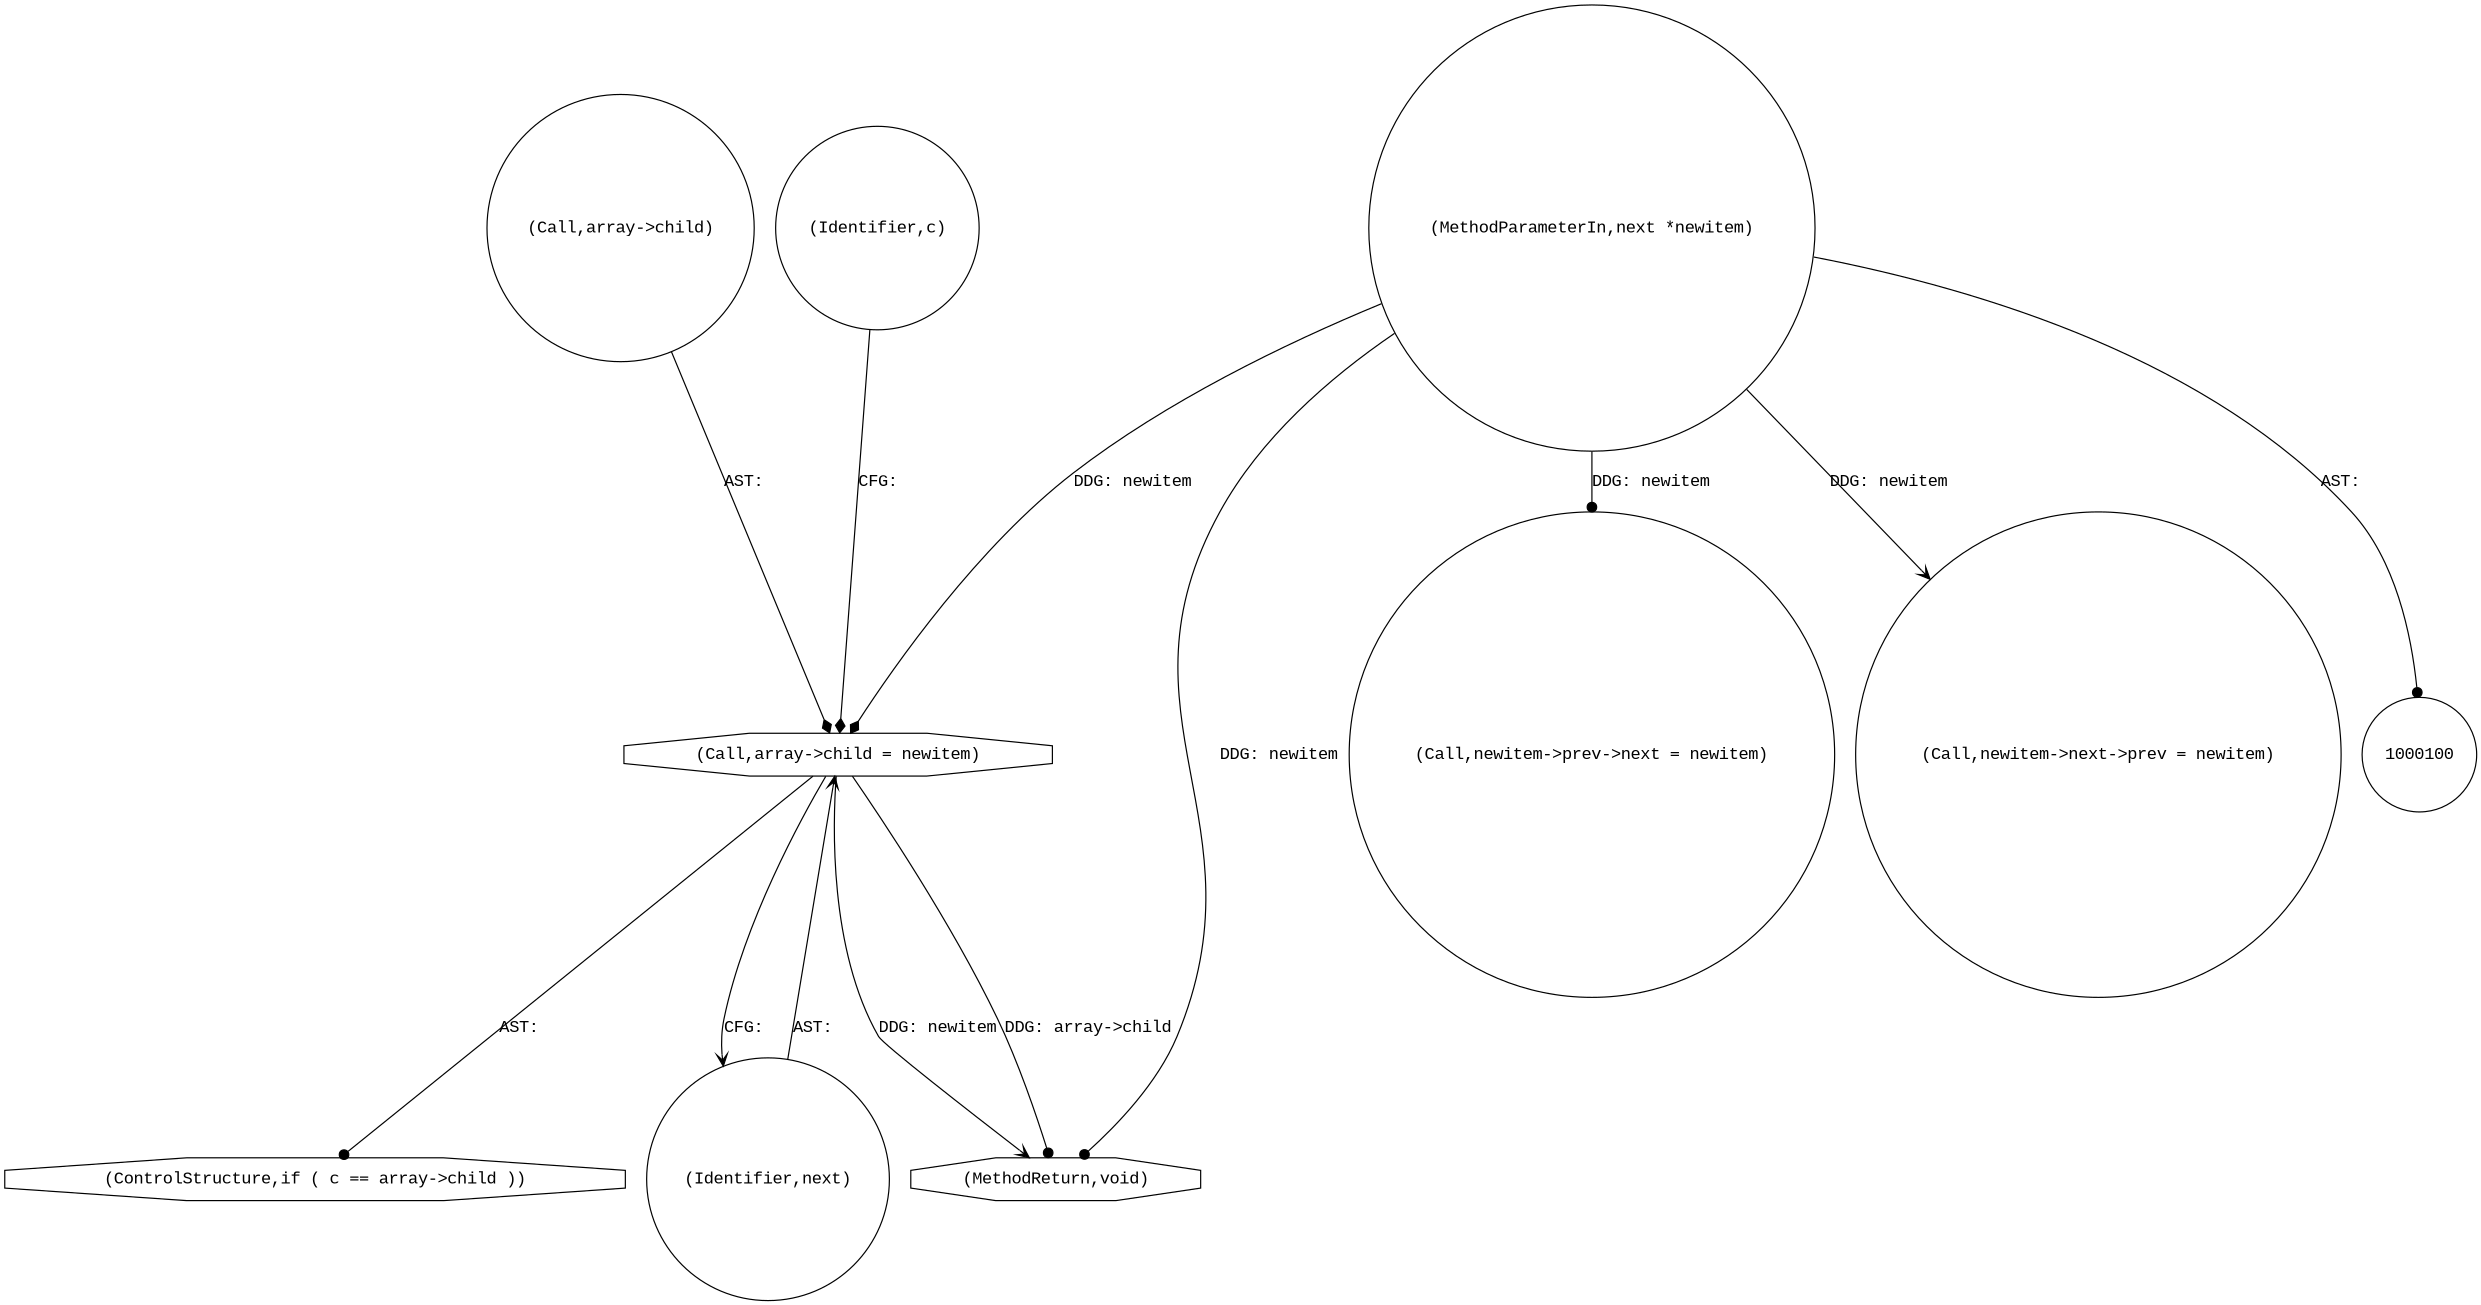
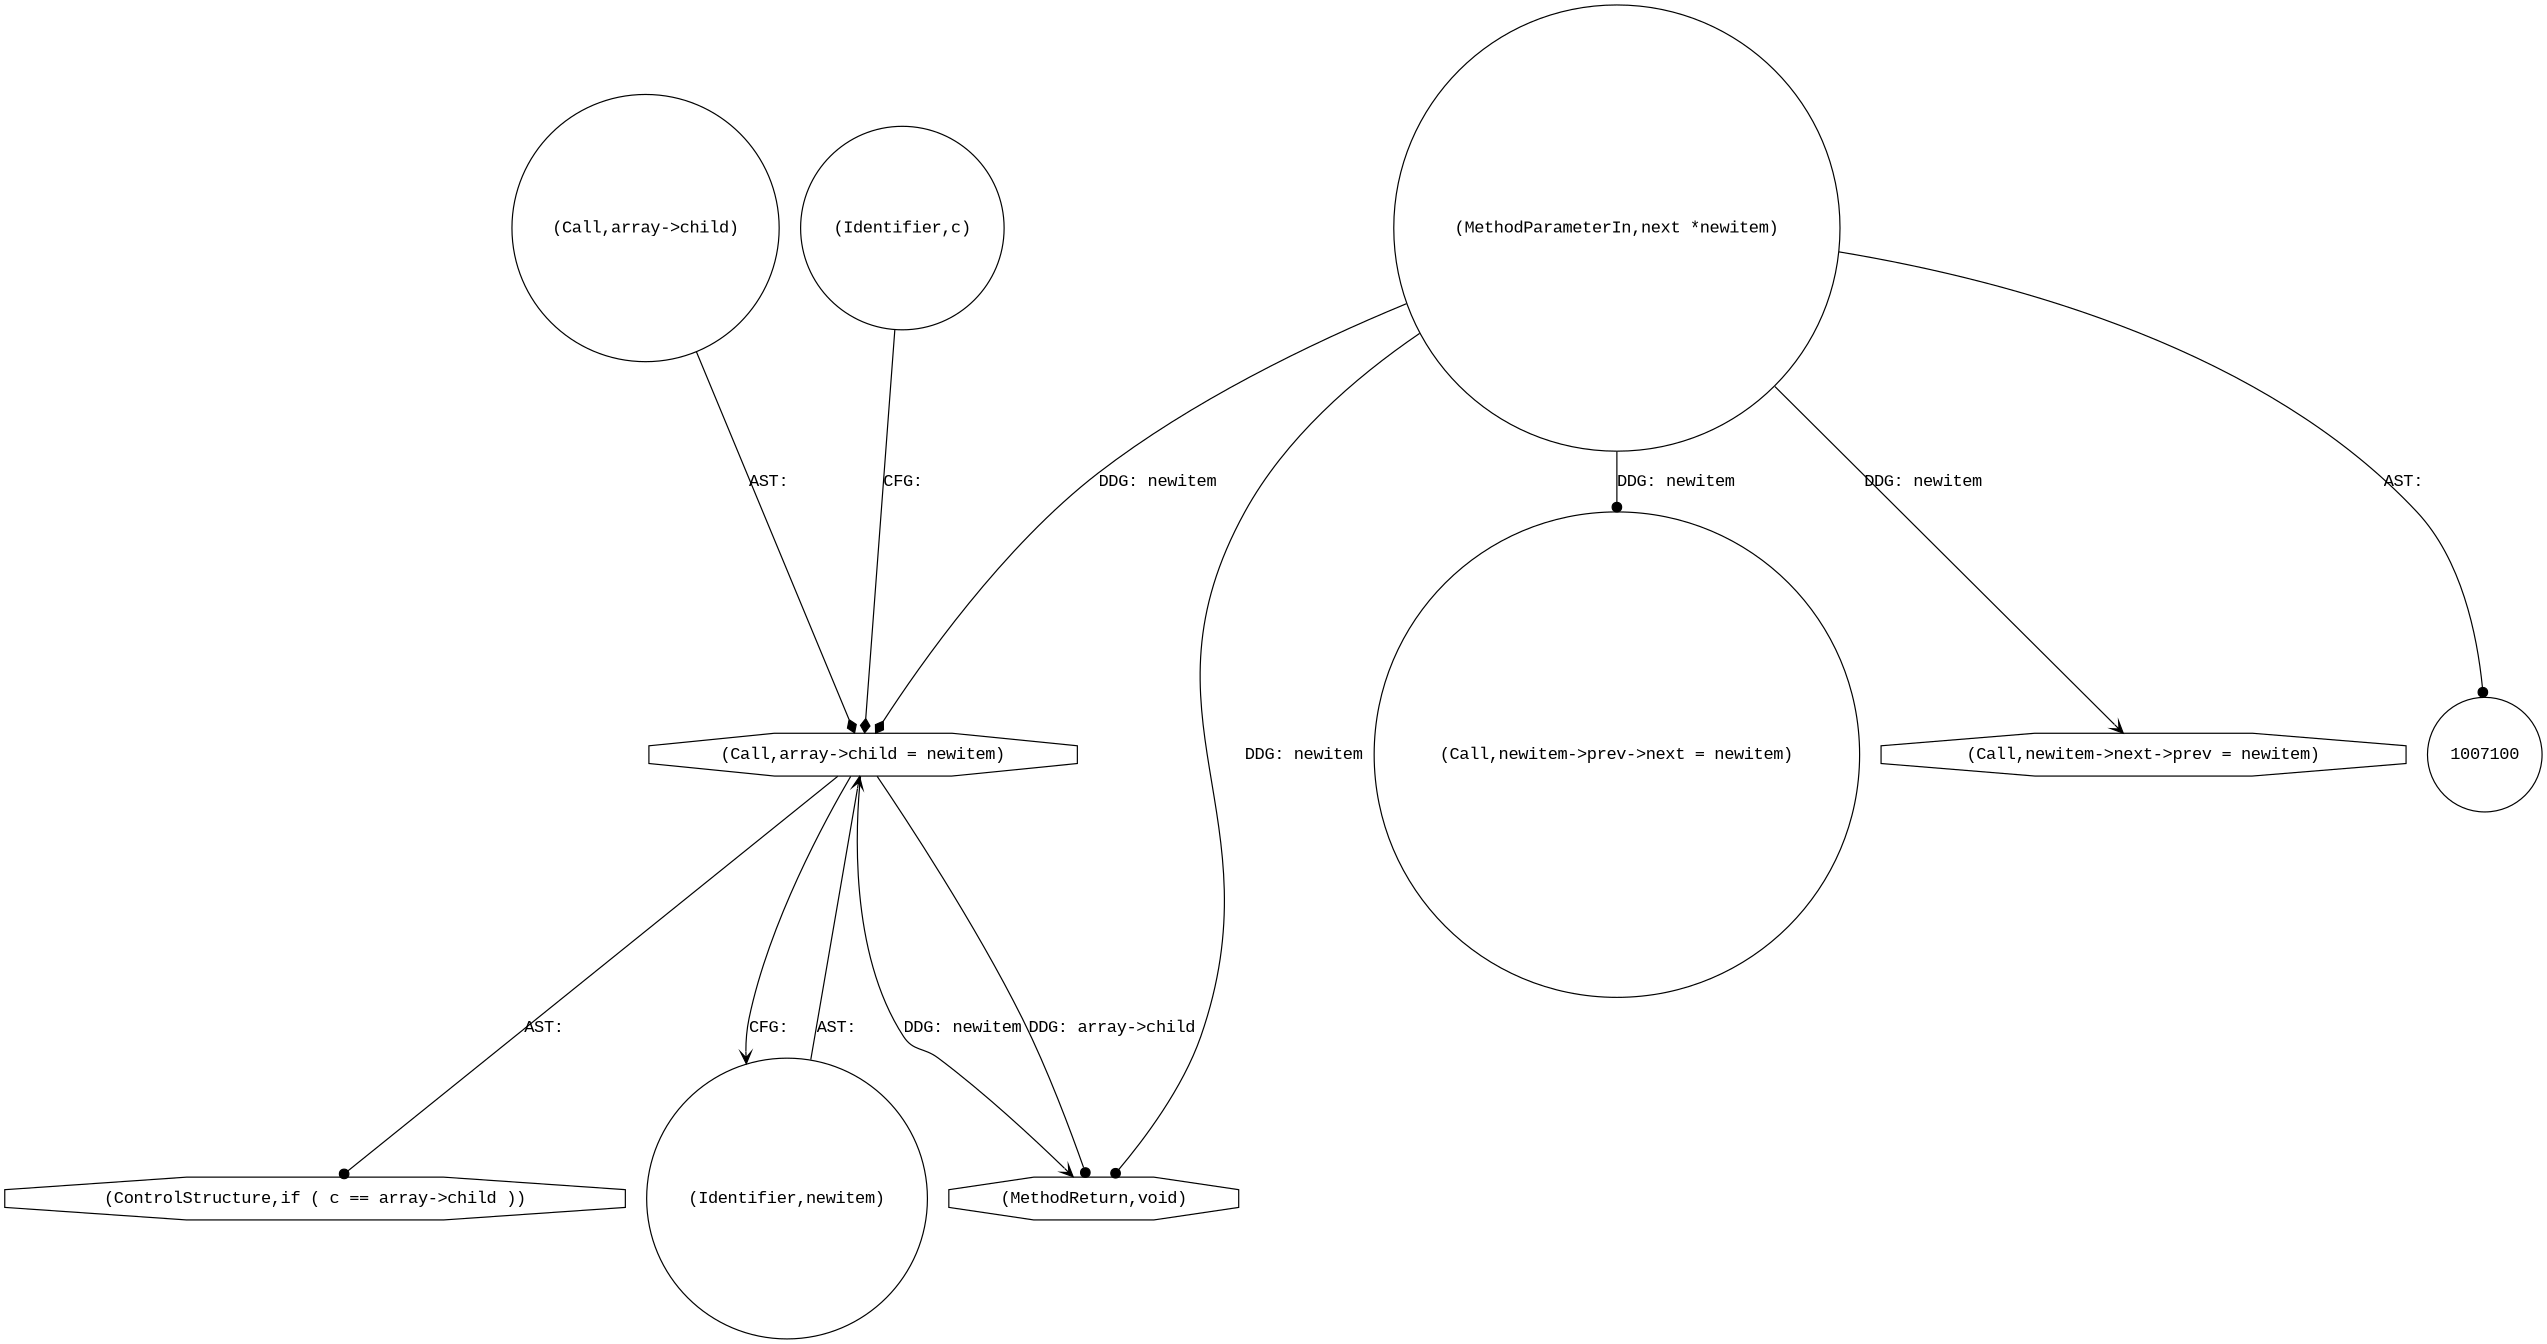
node "(Call,newitem->next->prev = newitem)": shape circle -> octagon
node "1000100": label "1000100" -> "1007100"
node "(Identifier,next)": label "(Identifier,next)" -> "(Identifier,newitem)"
